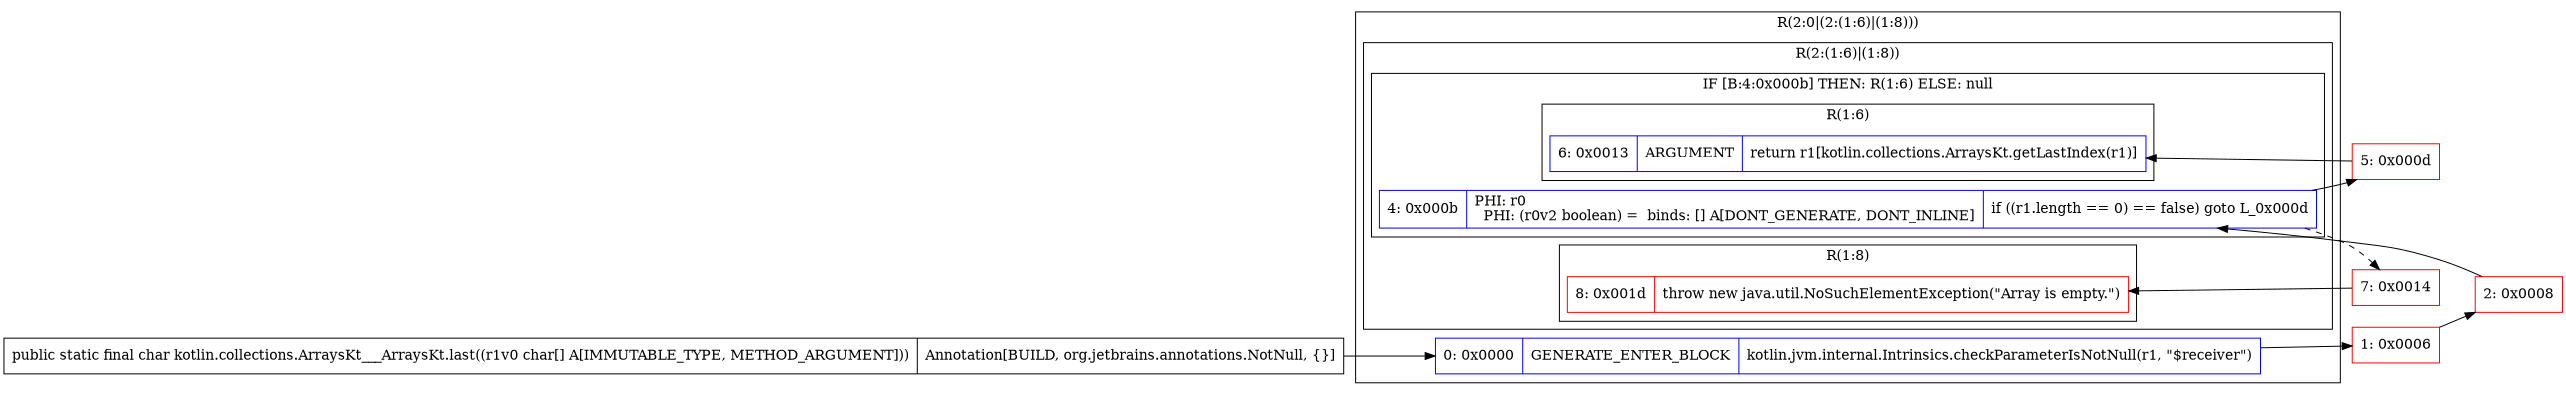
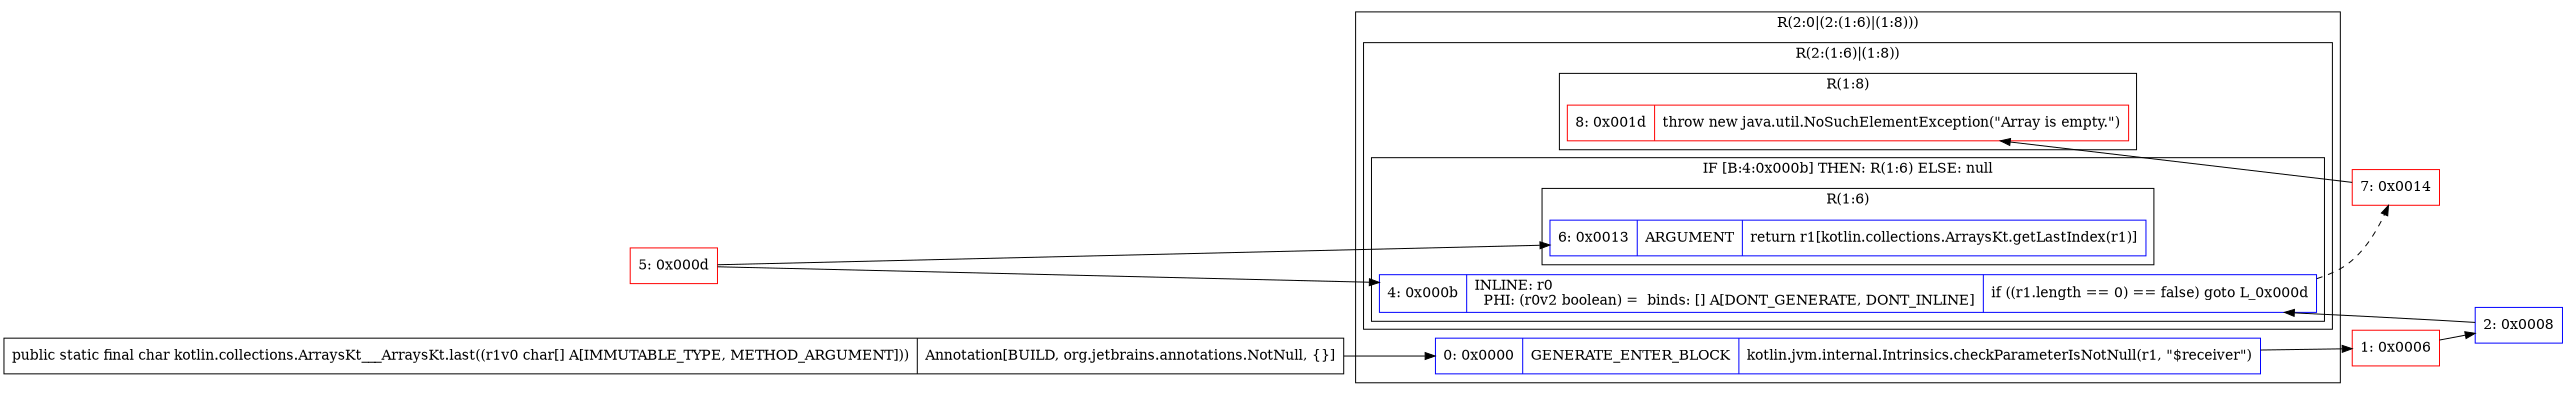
edge "4: 0x000b" -> "5: 0x000d": reversed
node "4: 0x000b": text "PHI: r0" -> "INLINE: r0"
node "2: 0x0008": color red -> blue
